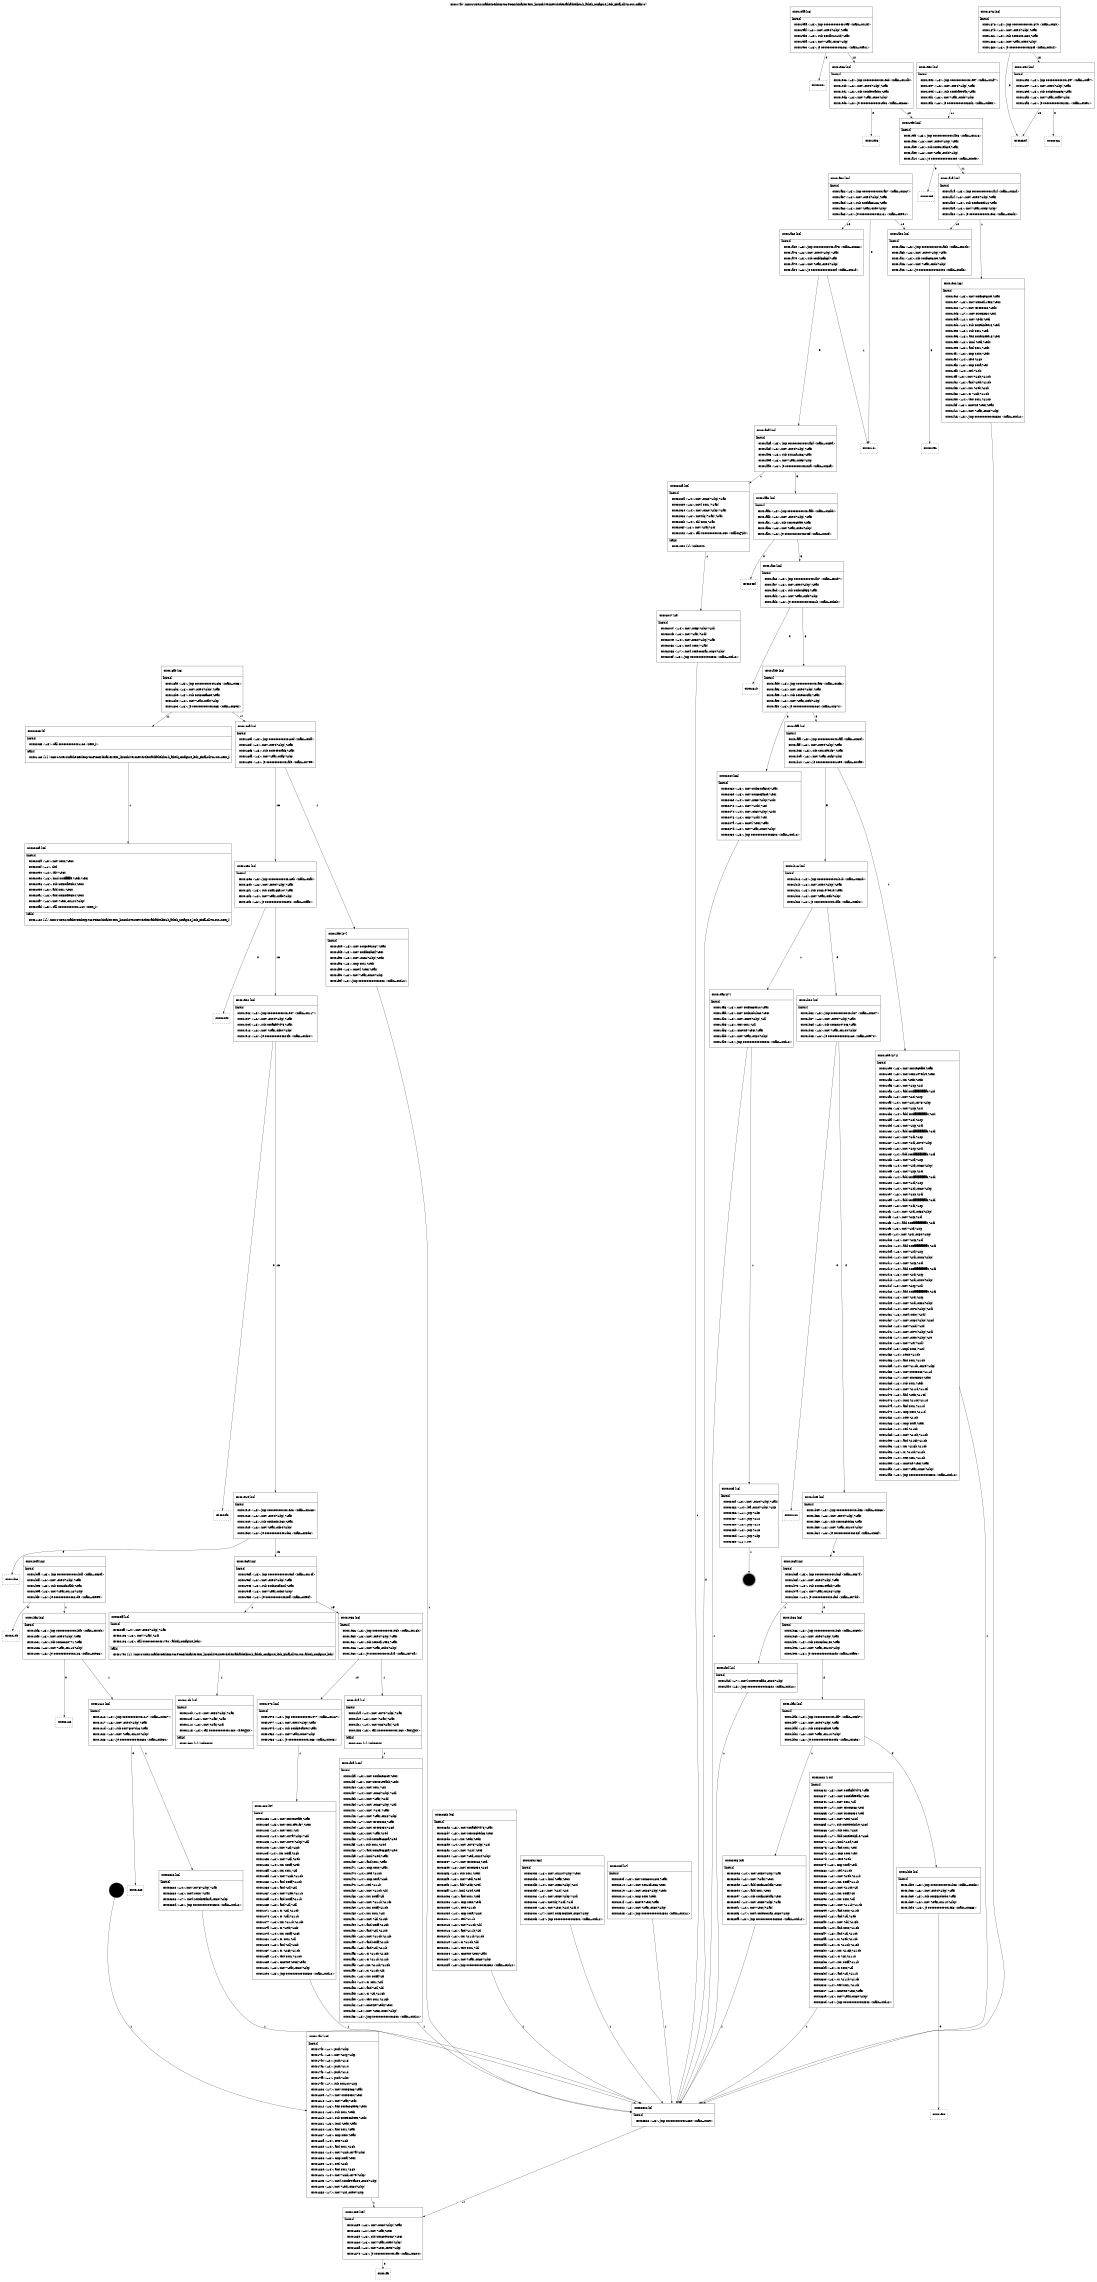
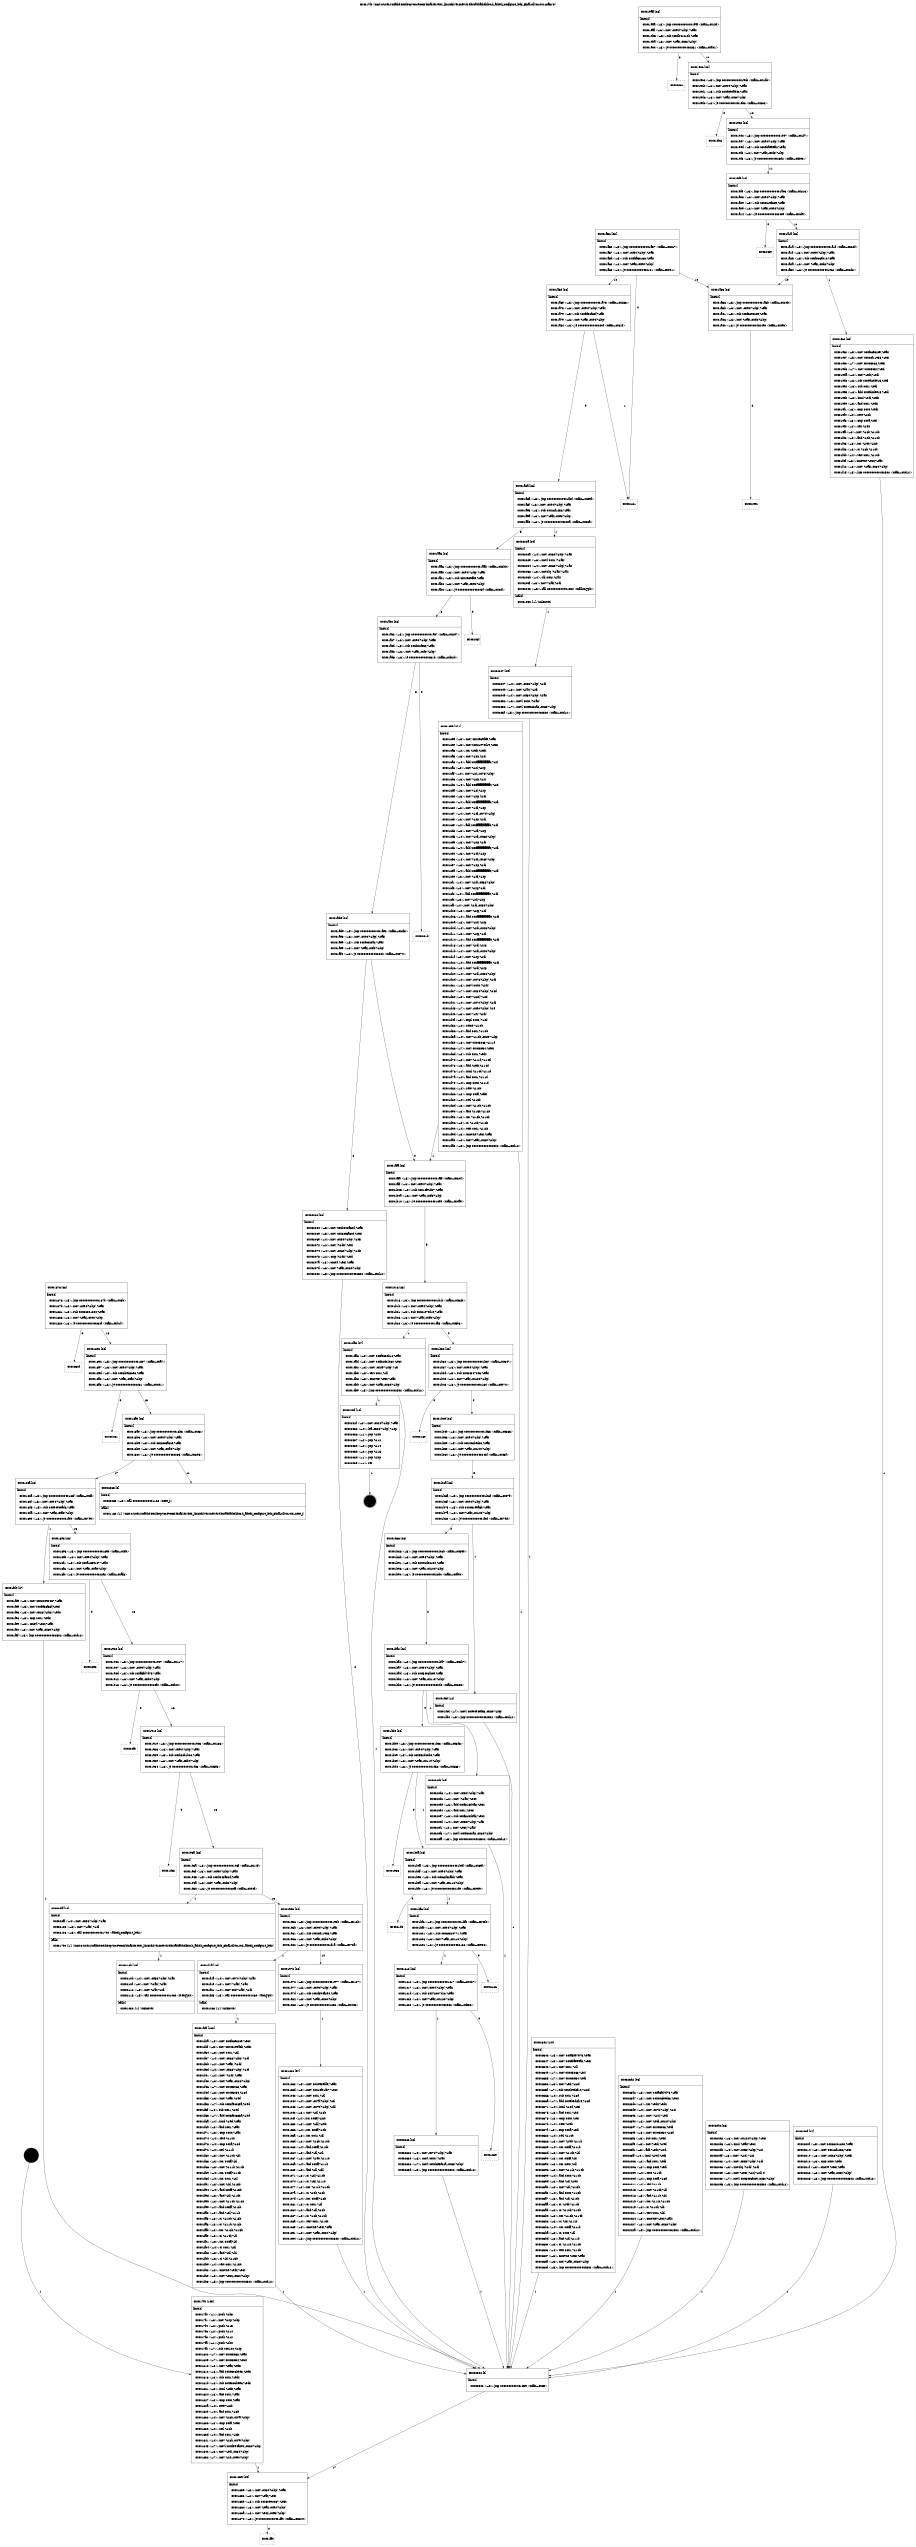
edge "0x4019c6 [28]" -> "0x4019fe [28]": now "0x4019c6 [28]" -> "0x4019e2 [28]"
edge "0x401892 [28]" -> "0x40230f": now "0x401892 [28]" -> "0x4018ae [28]"
node "0x40208a [40]": removed
edge "0x401afa [28]" -> "0x401c99 [271]": reversed
edge "0x401bbe [28]" -> "0x401bda [28]": added, label "1"
